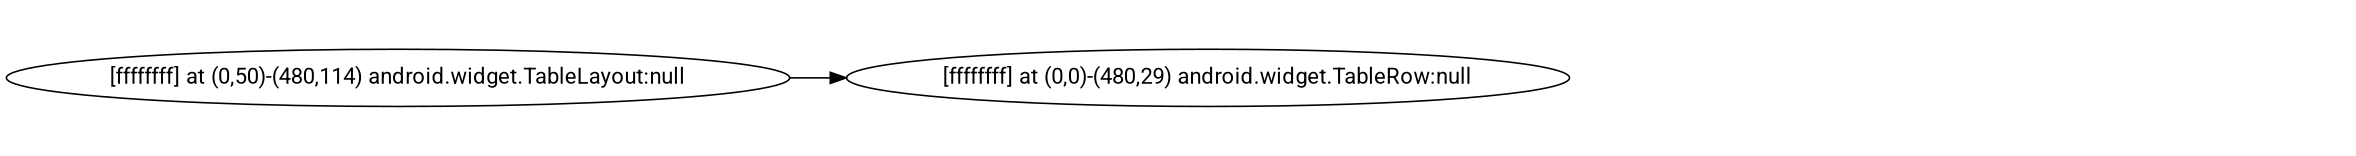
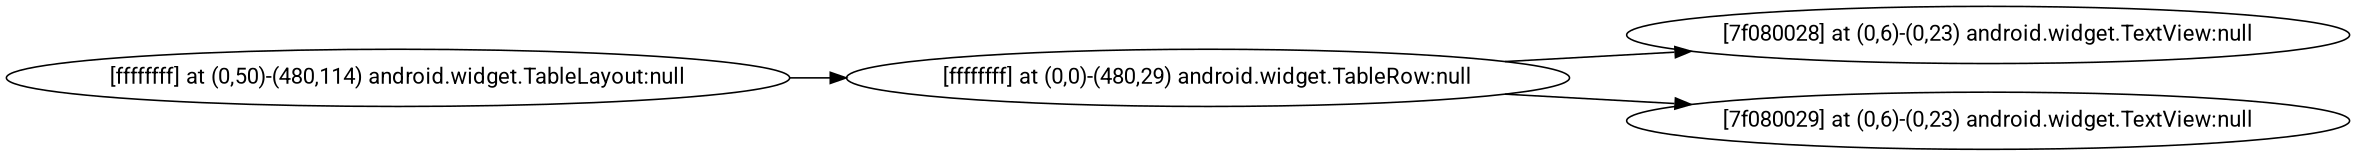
node "[7f080028] at (0,6)-(0,23) android.widget.TextView:null": added
node "[7f080029] at (0,6)-(0,23) android.widget.TextView:null": added
